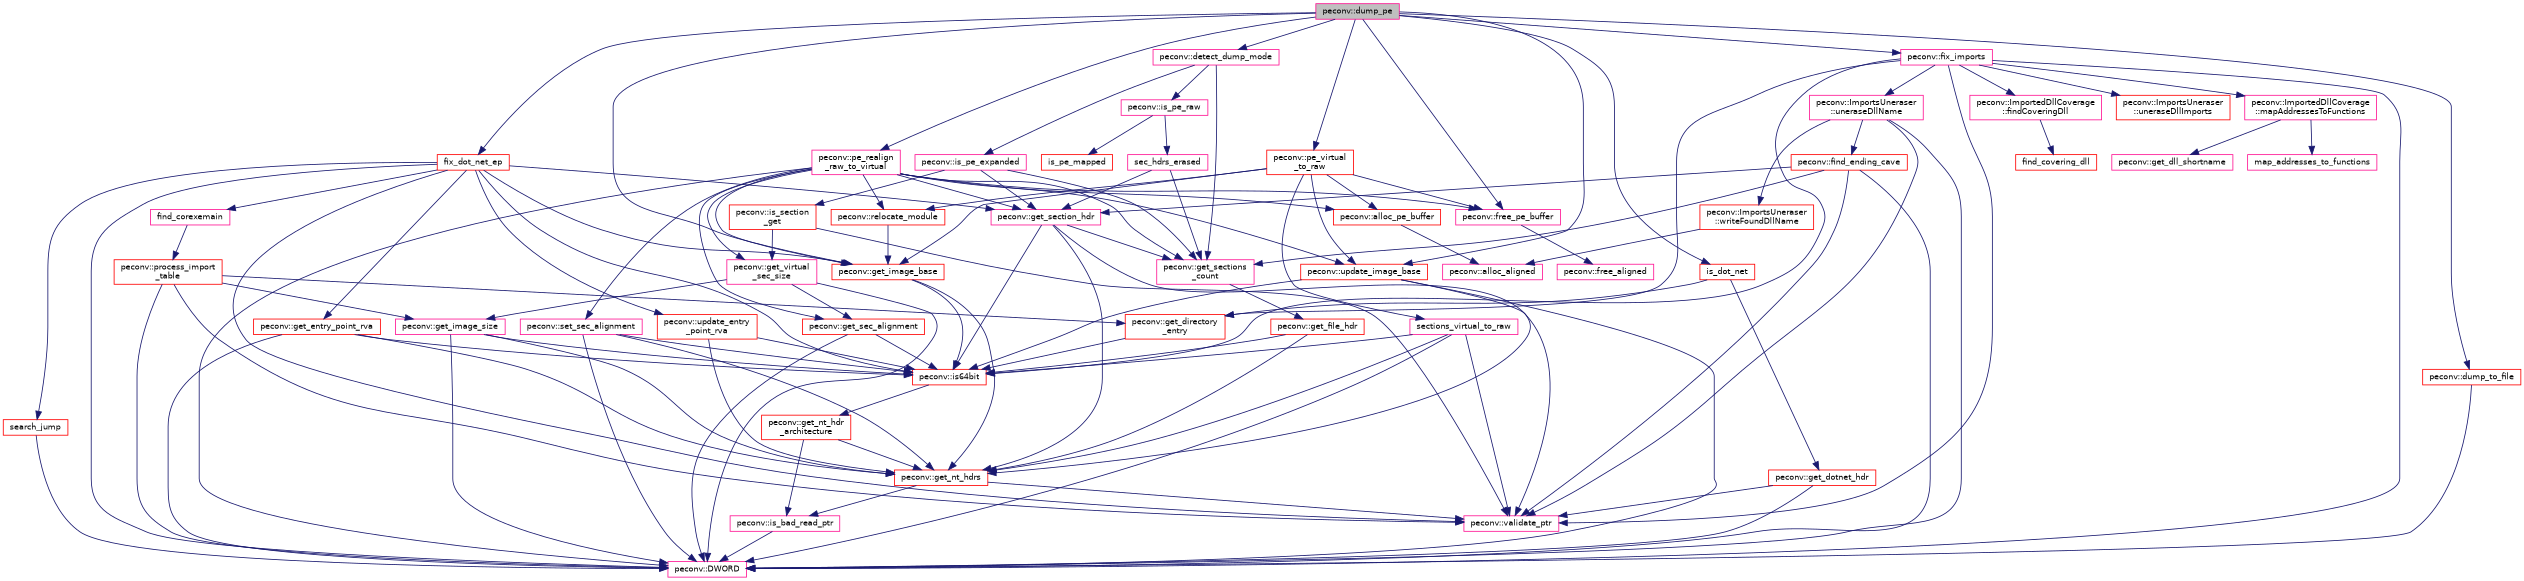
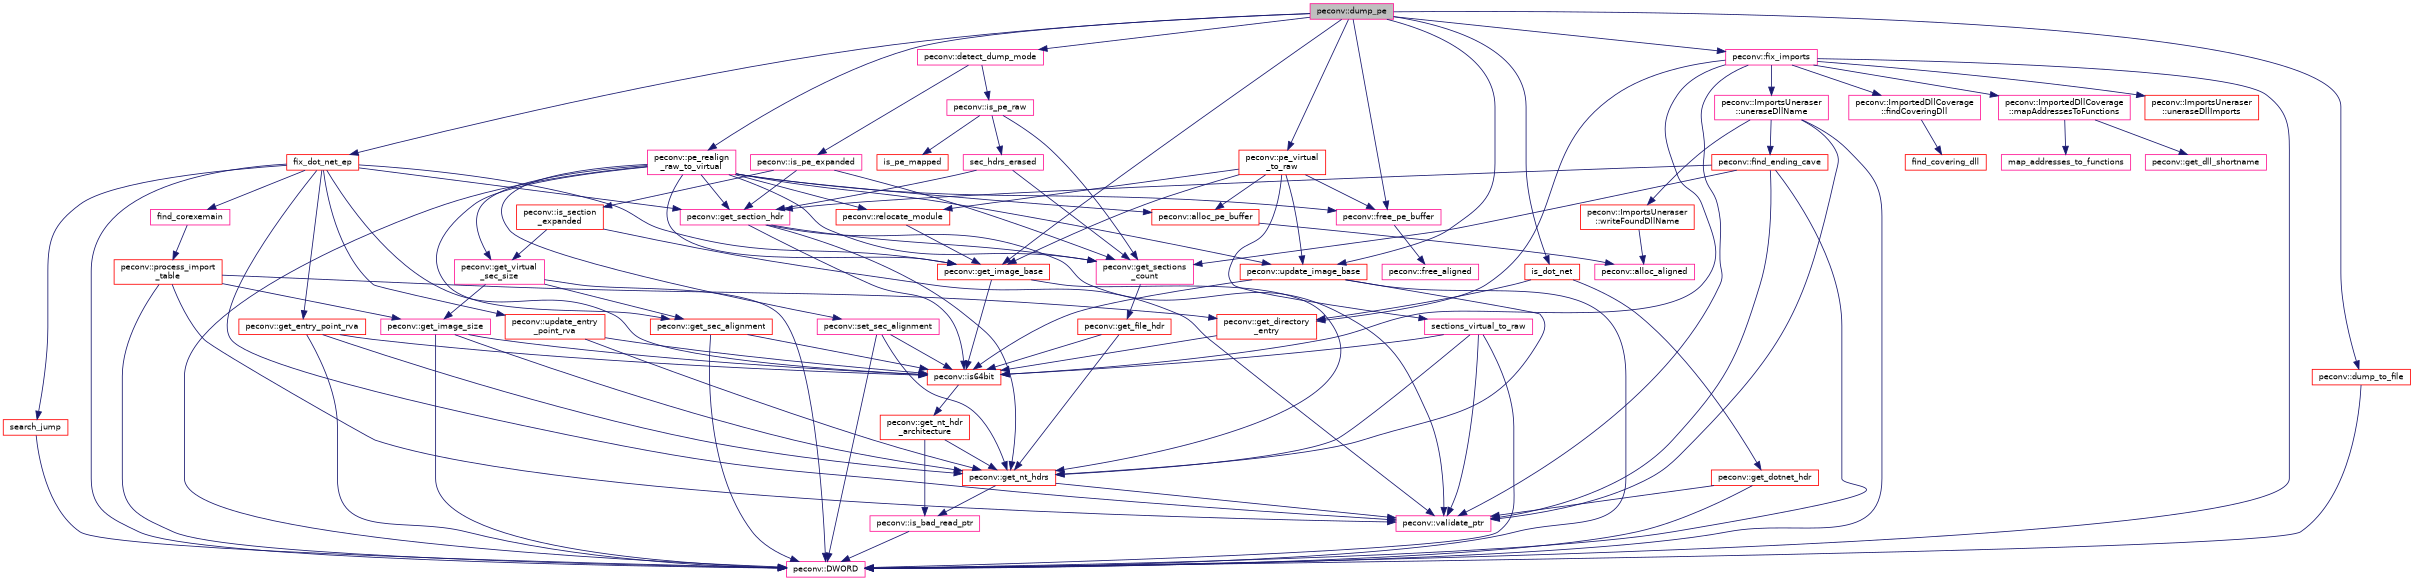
edge "peconv::detect_dump_mode" -> "peconv::get_sections _count": now "peconv::is_pe_raw" -> "peconv::get_sections _count"
node "peconv::is_section _get": label "peconv::is_section _get" -> "peconv::is_section _expanded"
